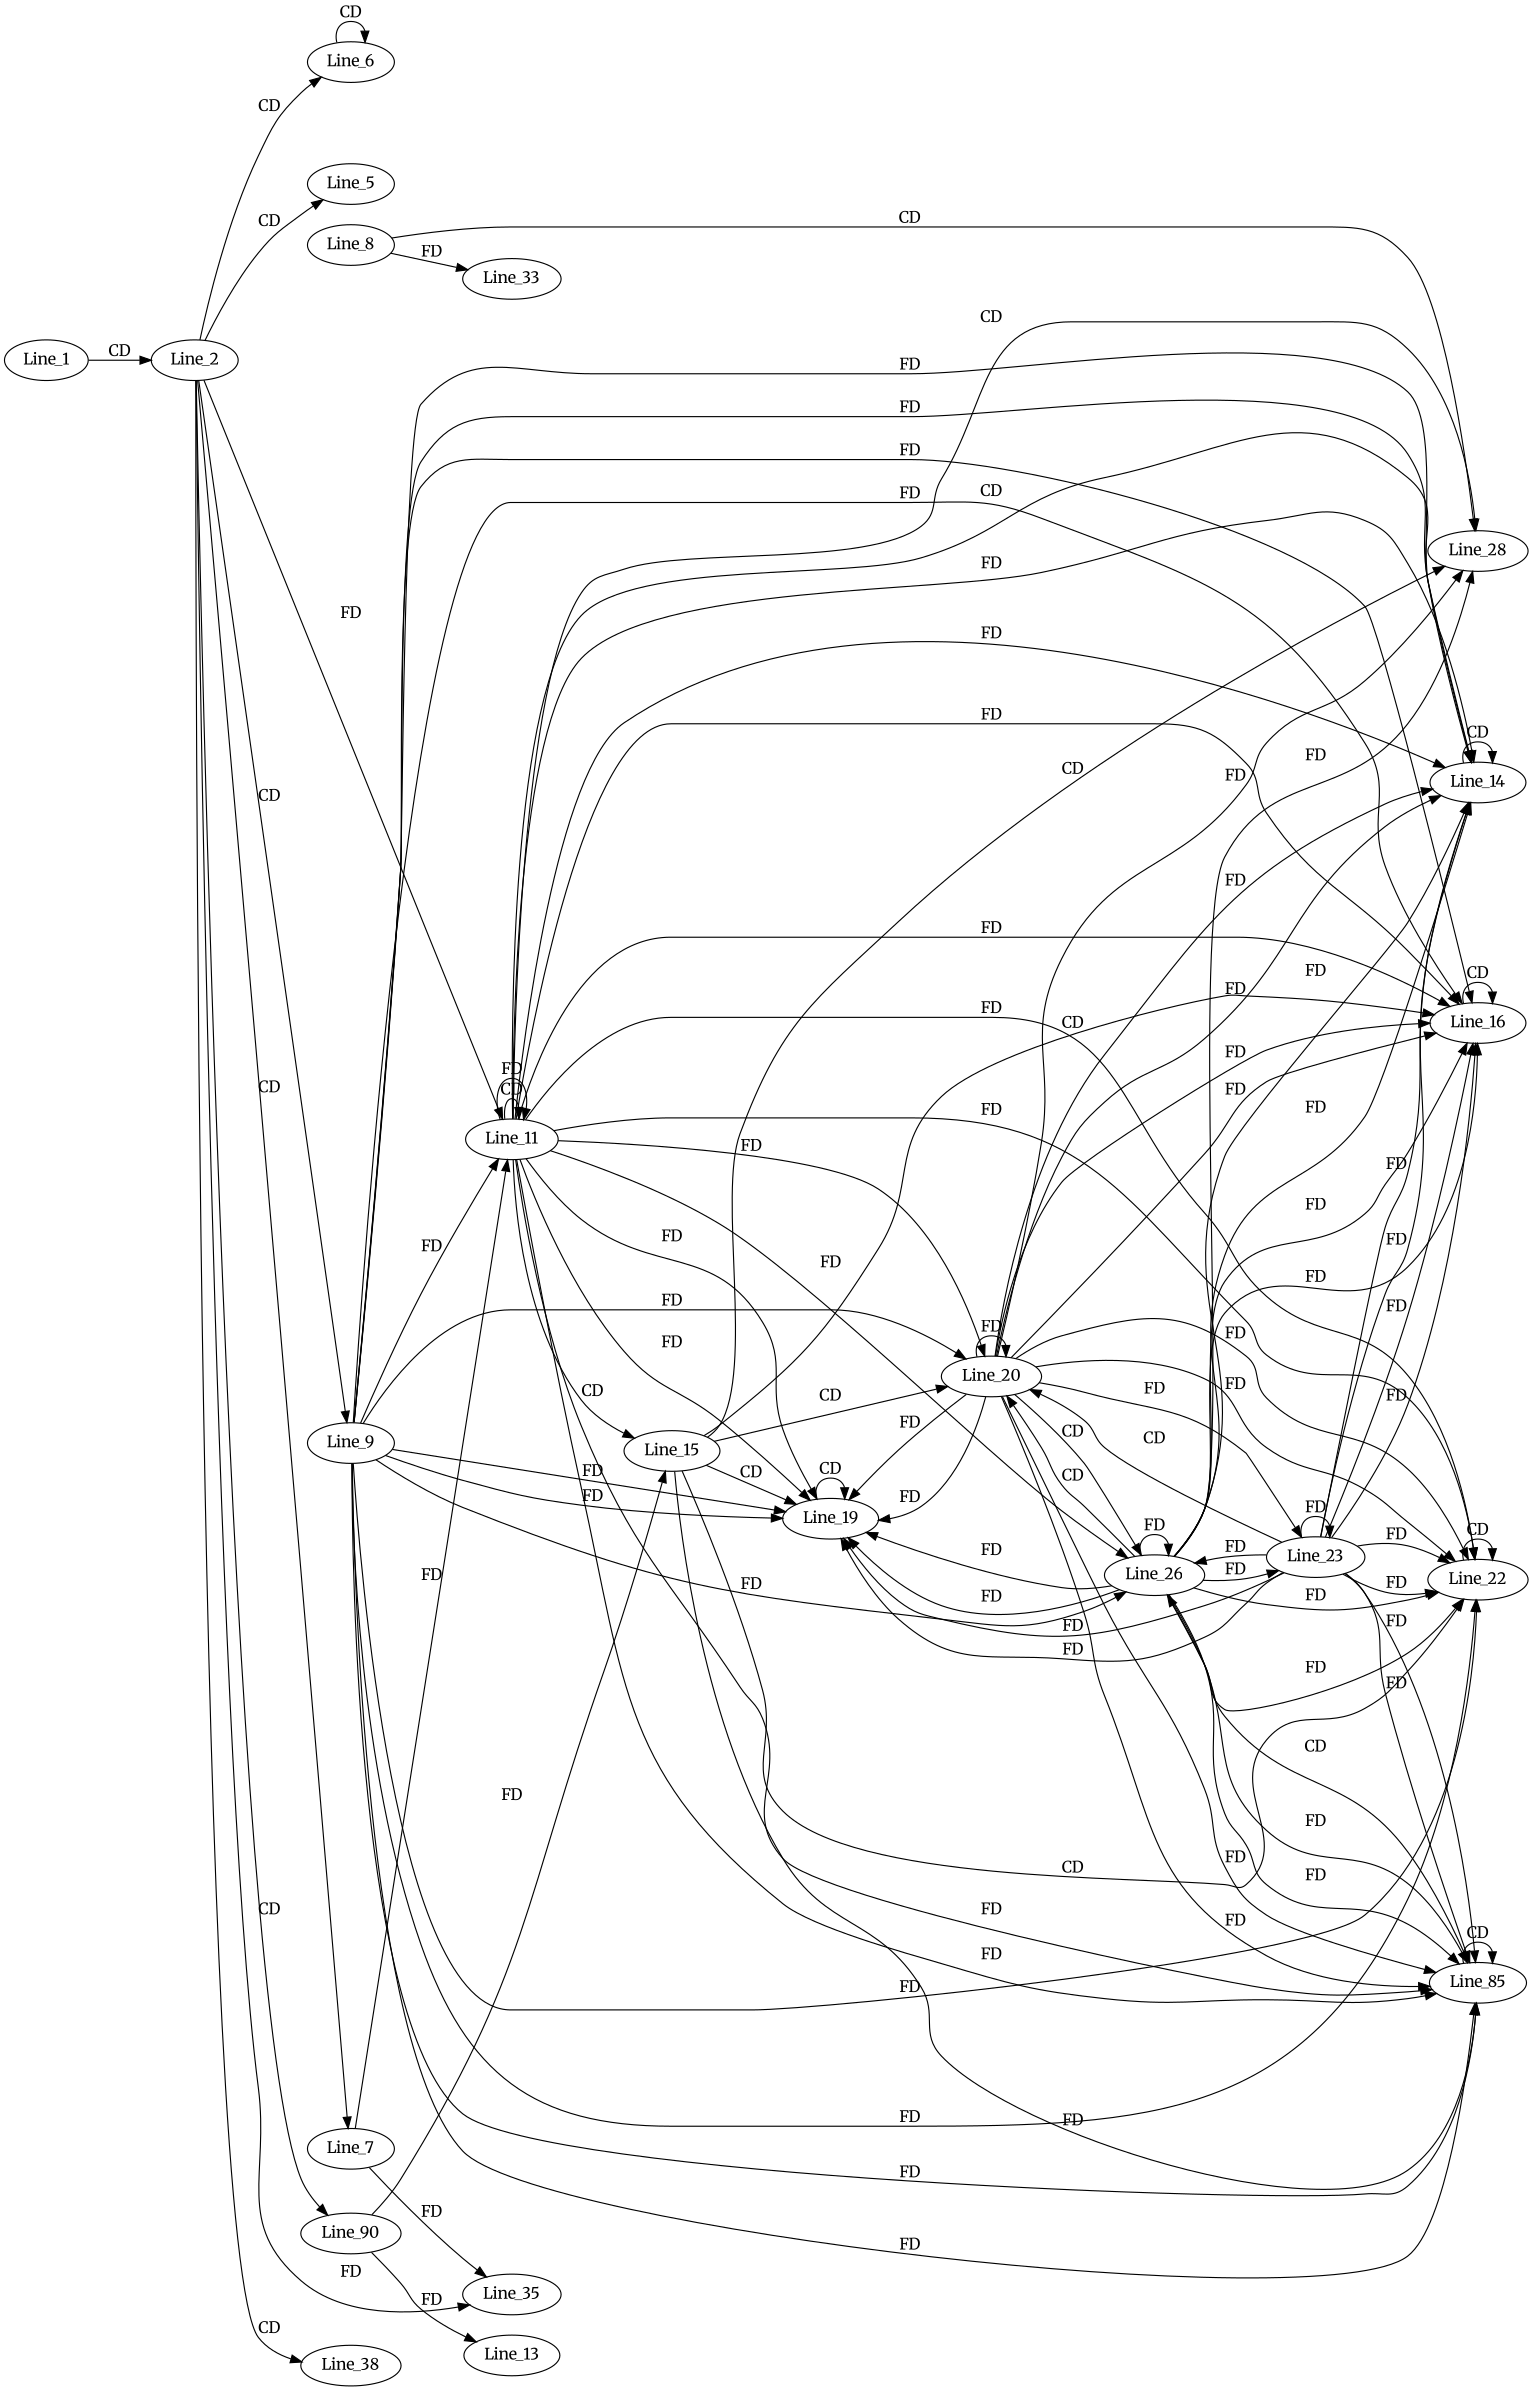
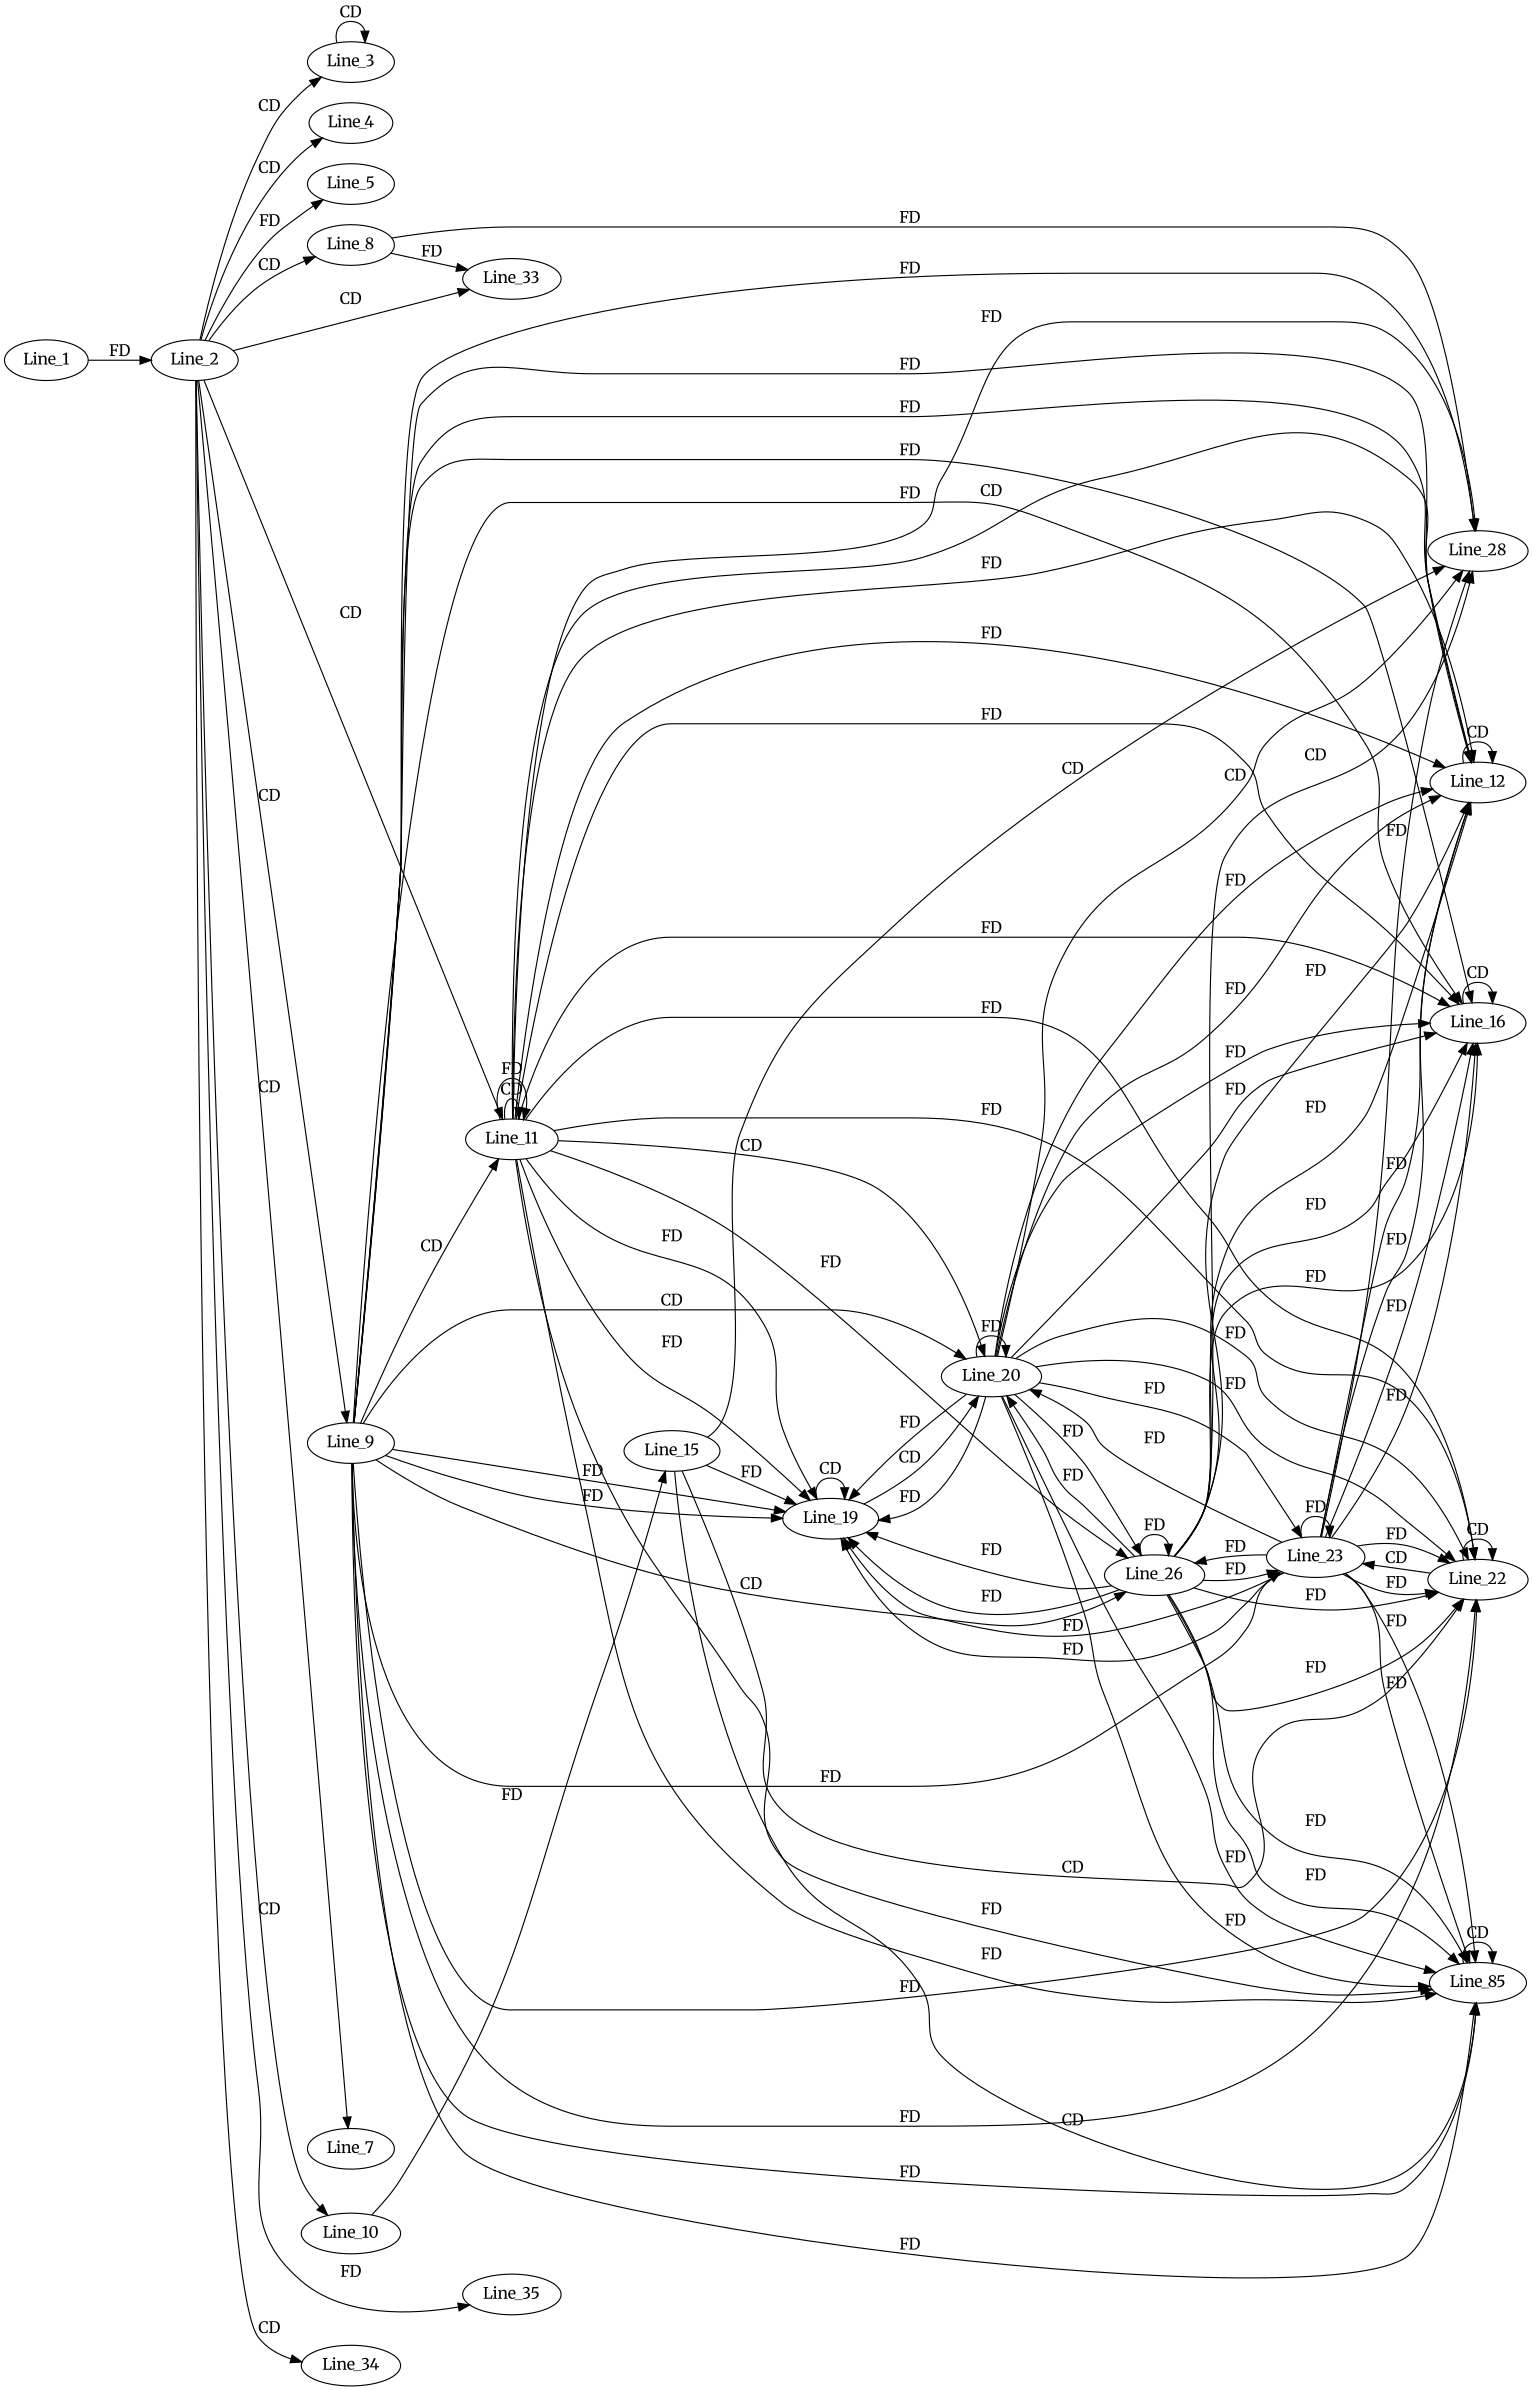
node "Line_6": label "Line_6" -> "Line_3"
node "Line_4": added
edge "Line_8" -> "Line_28": label "CD" -> "FD"
edge "Line_2" -> "Line_5": label "CD" -> "FD"
edge "Line_2" -> "Line_8": added, label "CD"
edge "Line_11" -> "Line_28": label "CD" -> "FD"
edge "Line_2" -> "Line_33": added, label "CD"
edge "Line_9" -> "Line_28": added, label "FD"
edge "Line_1" -> "Line_2": label "CD" -> "FD"
edge "Line_2" -> "Line_11": label "FD" -> "CD"
edge "Line_26" -> "Line_28": label "FD" -> "CD"
edge "Line_20" -> "Line_28": label "FD" -> "CD"
node "Line_14": label "Line_14" -> "Line_12"
edge "Line_15" -> "Line_16": removed, label "CD"
edge "Line_23" -> "Line_28": added, label "FD"
edge "Line_11" -> "Line_20": label "FD" -> "CD"
edge "Line_9" -> "Line_11": label "FD" -> "CD"
edge "Line_11" -> "Line_15": removed, label "CD"
edge "Line_9" -> "Line_20": label "FD" -> "CD"
edge "Line_15" -> "Line_20": now "Line_19" -> "Line_20"
edge "Line_20" -> "Line_26": label "CD" -> "FD"
edge "Line_23" -> "Line_20": label "CD" -> "FD"
edge "Line_15" -> "Line_19": label "CD" -> "FD"
edge "Line_26" -> "Line_20": label "CD" -> "FD"
edge "Line_22" -> "Line_23": added, label "CD"
edge "Line_9" -> "Line_26": label "FD" -> "CD"
edge "Line_7" -> "Line_11": removed, label "FD"
edge "Line_85" -> "Line_26": removed, label "CD"
edge "Line_9" -> "Line_23": added, label "FD"
edge "Line_15" -> "Line_85": label "FD" -> "CD"
edge "Line_7" -> "Line_35": removed, label "FD"
node "Line_90": label "Line_90" -> "Line_10"
node "Line_13": removed
node "Line_38": label "Line_38" -> "Line_34"
